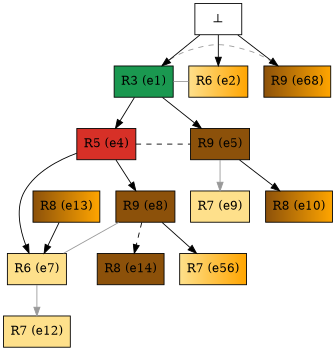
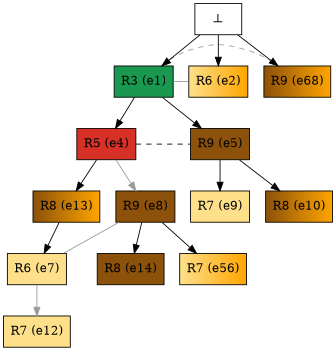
edge "R9 (e5)" -> "R7 (e9)": color gray60 -> black
edge "R5 (e4)" -> "R9 (e8)": color black -> gray60
edge "R5 (e4)" -> "R6 (e7)": now "R5 (e4)" -> "R8 (e13)"
edge "R9 (e8)" -> "R8 (e14)": style dashed -> solid
